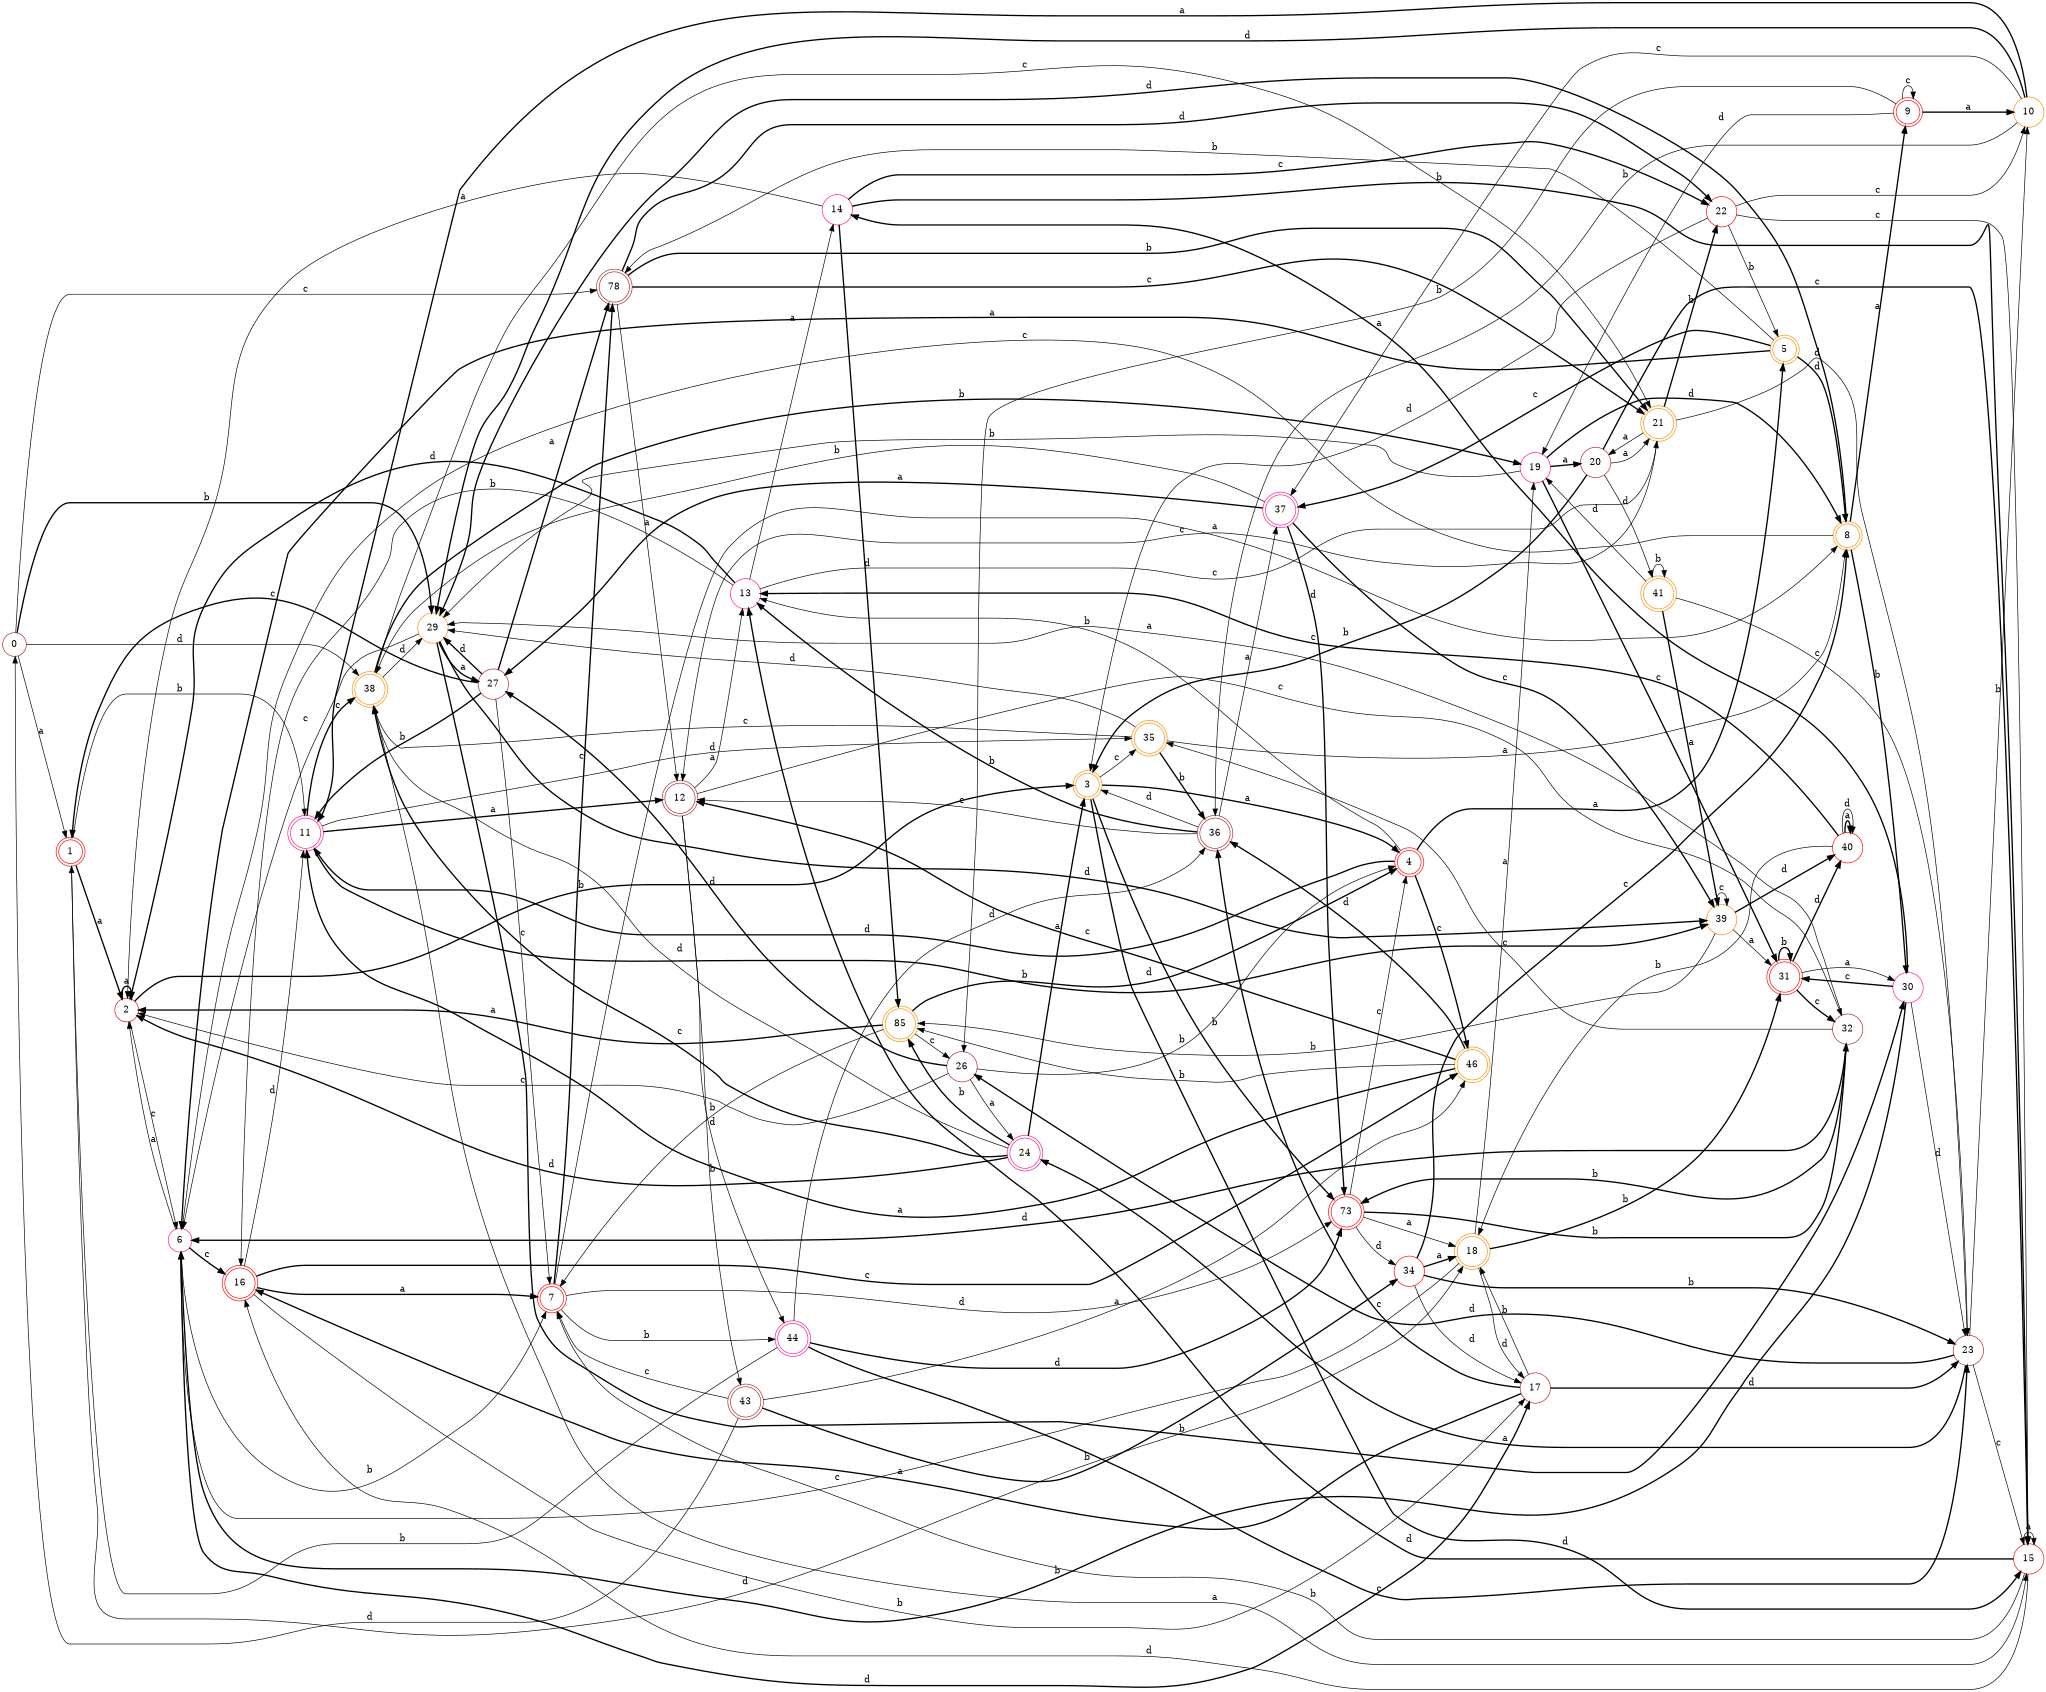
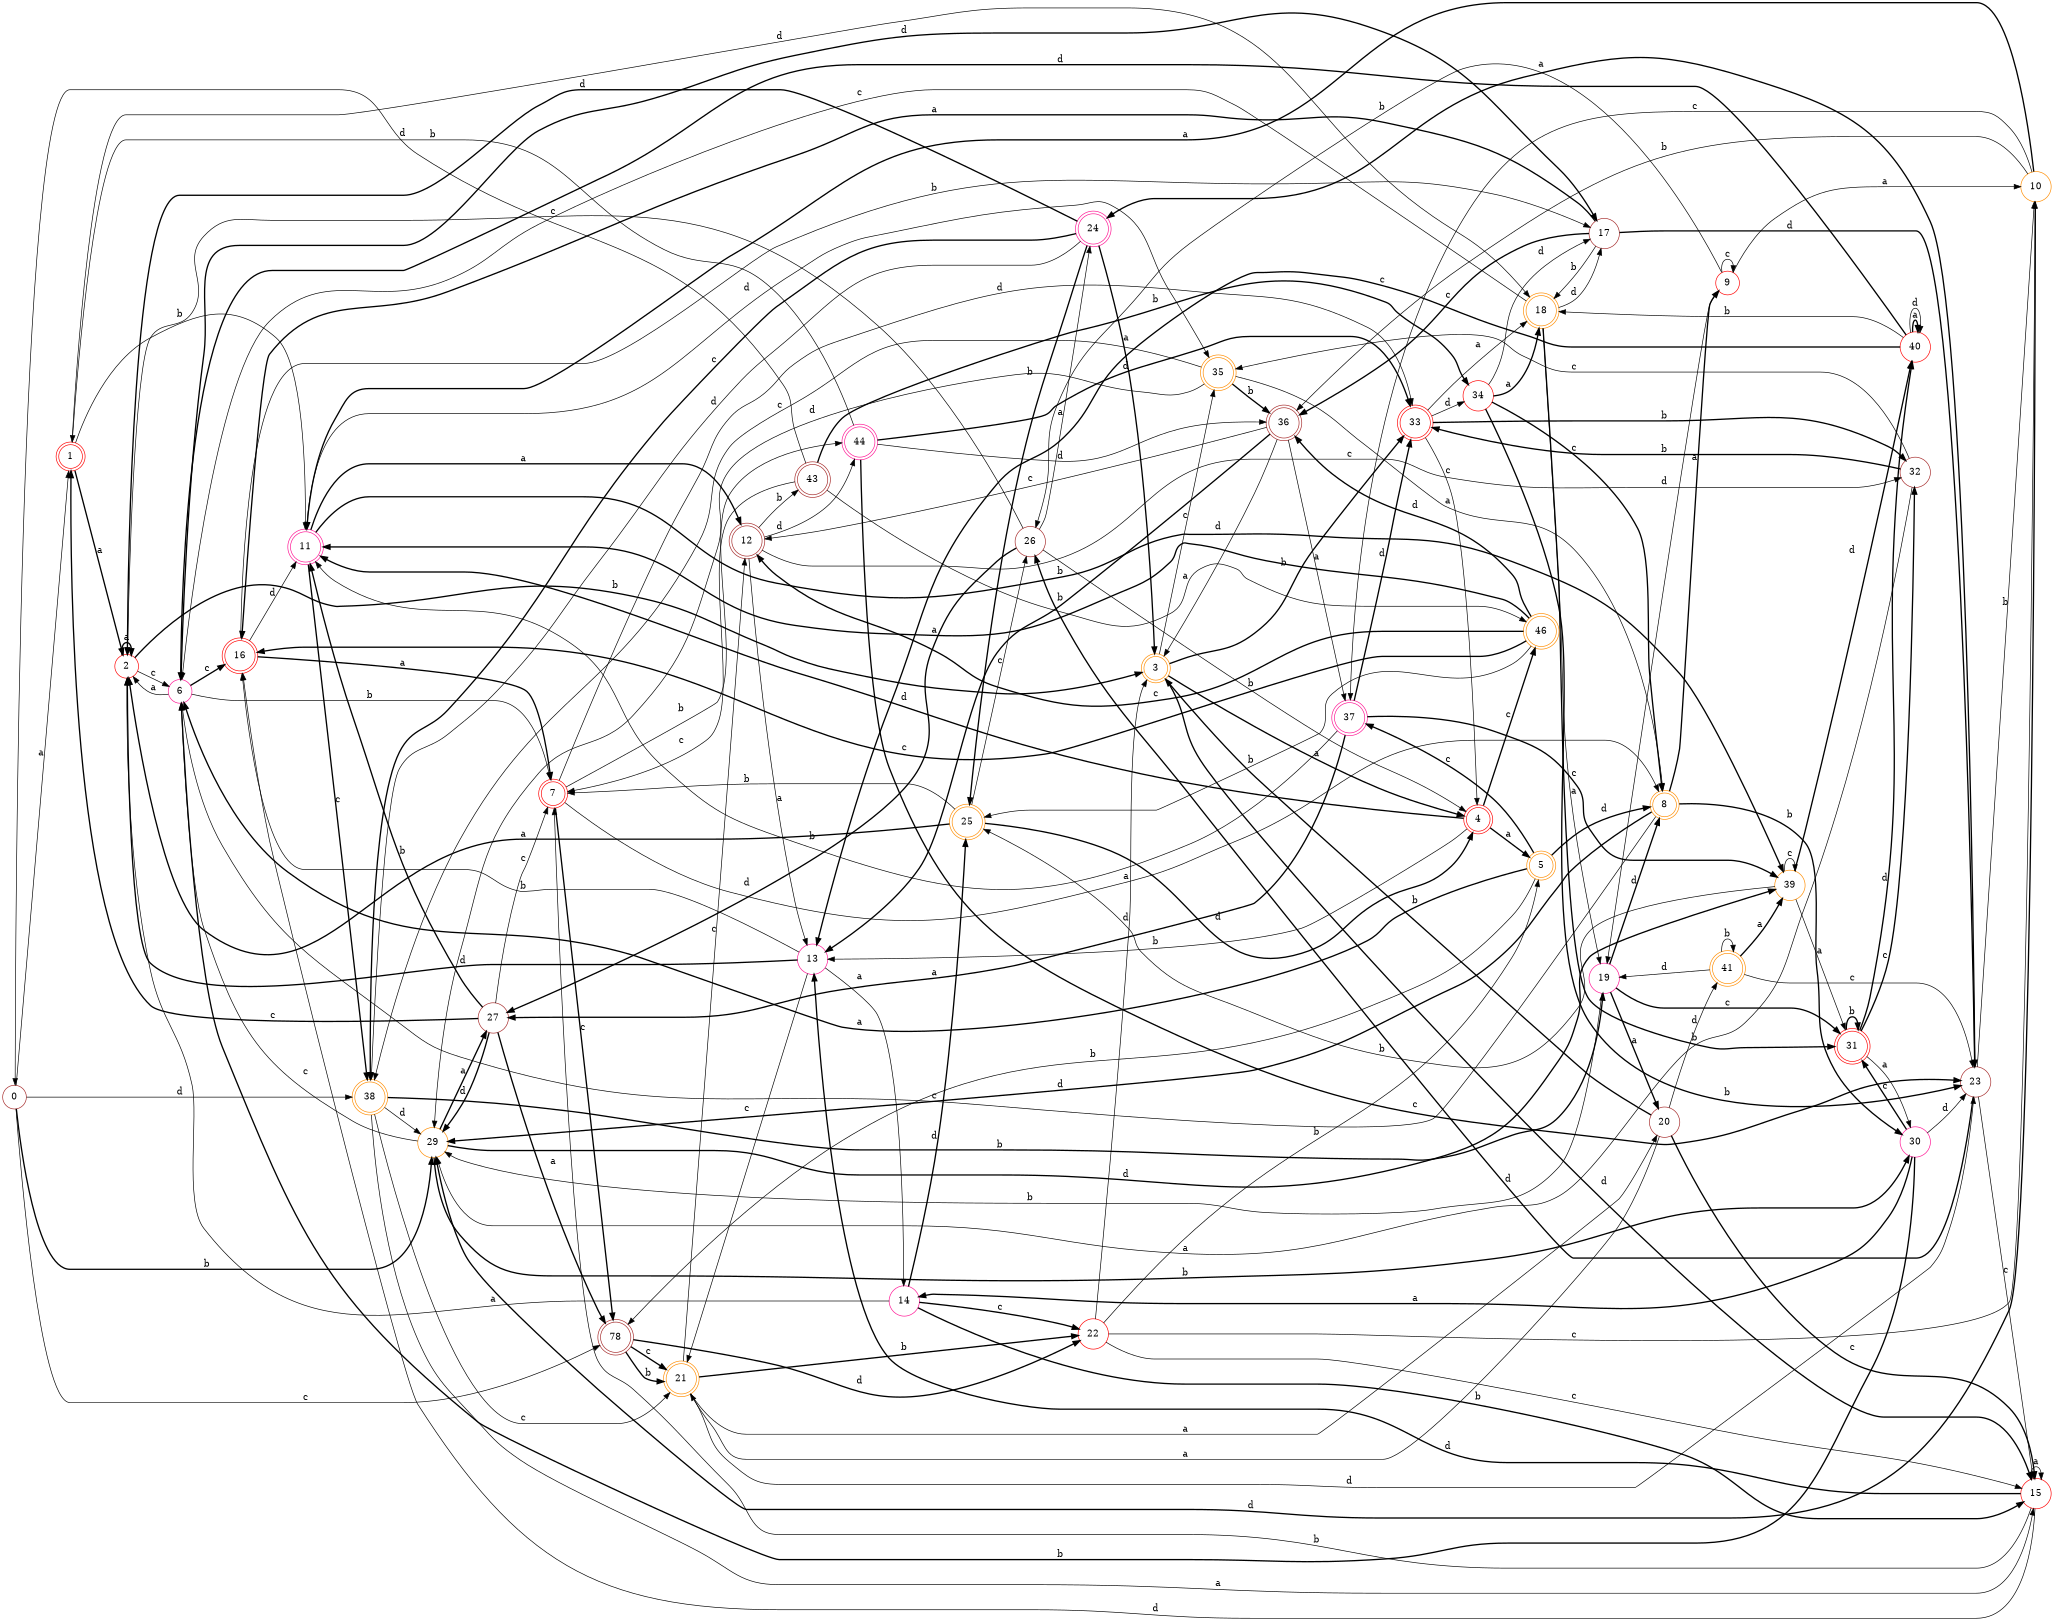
node "9": shape doublecircle -> circle
edge "9" -> "10": style bold -> solid
edge "37" -> "38": now "37" -> "11"
edge "78" -> "12": removed, label "a"
node "85": label "85" -> "25"
node "73": label "73" -> "33"
edge "32" -> "6": now "40" -> "6"
edge "16" -> "46": reversed
